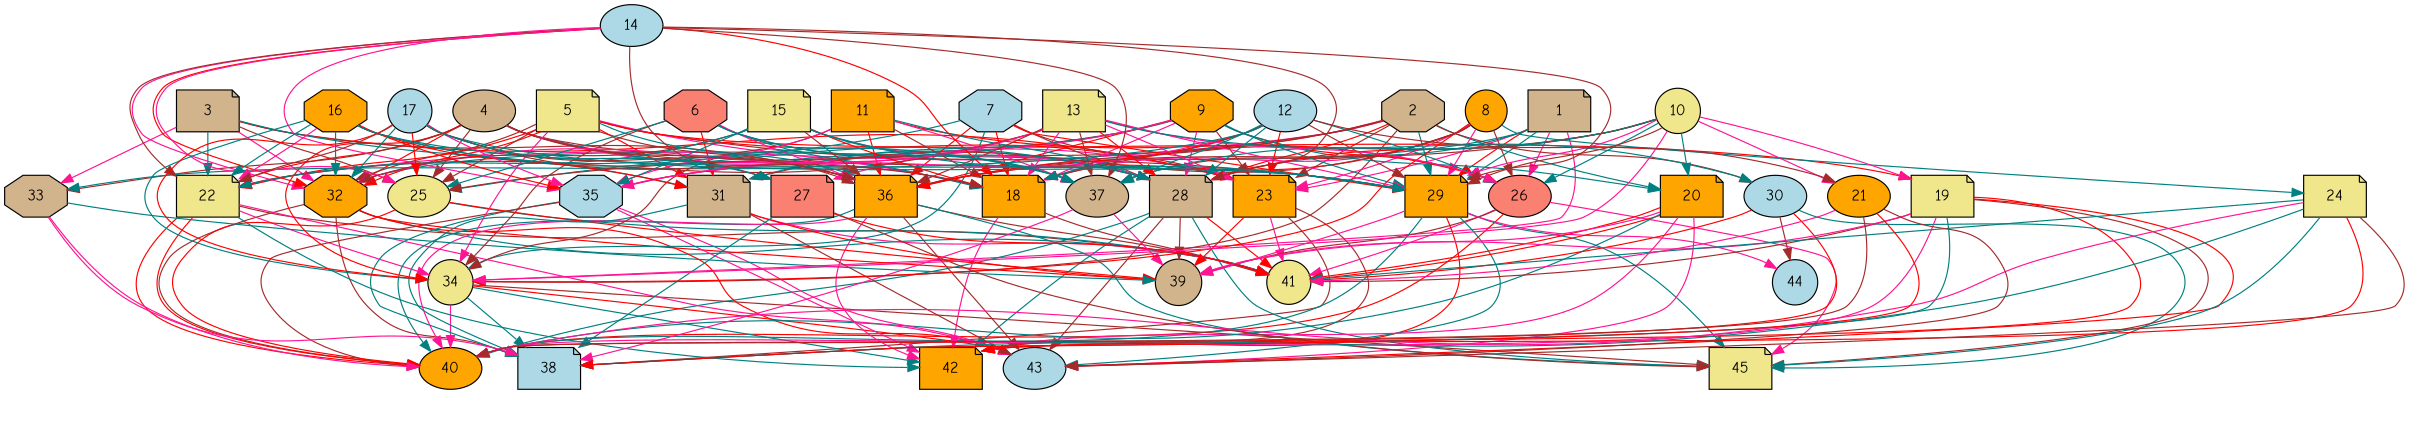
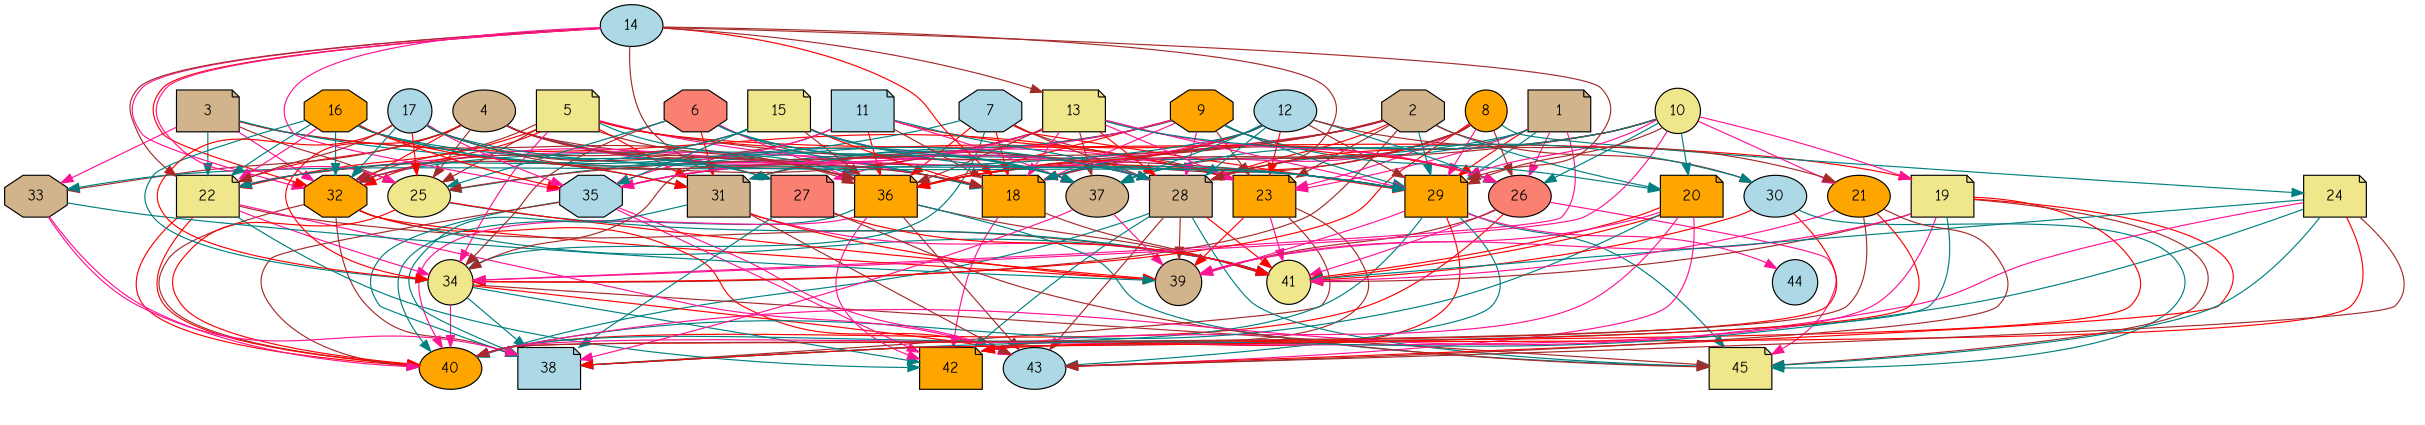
edge "14" -> "37": now "14" -> "13"
node "11": fillcolor orange -> lightblue
edge "30" -> "44": removed
